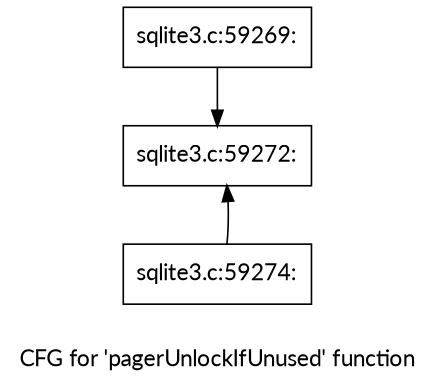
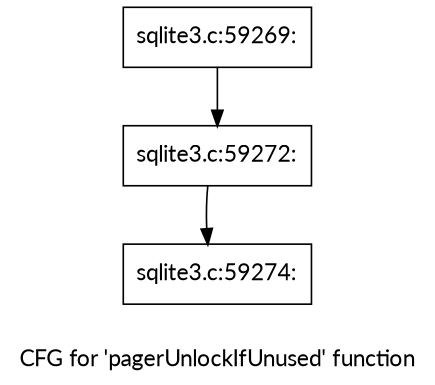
edge "sqlite3.c:59274:" -> "sqlite3.c:59272:": reversed
